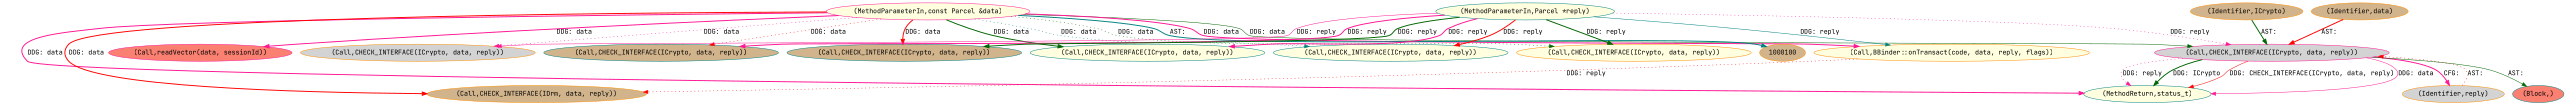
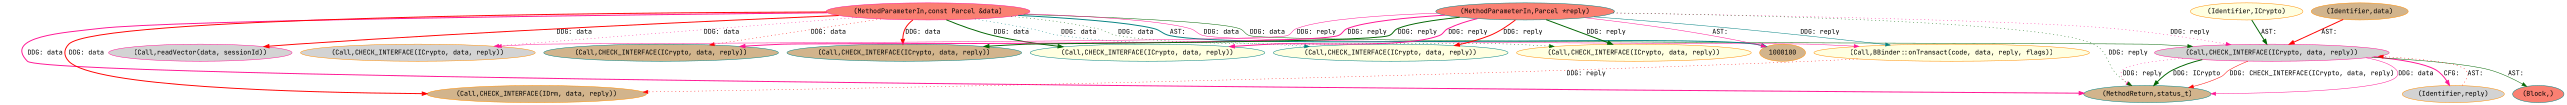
node "(MethodParameterIn,const Parcel &data)": fillcolor lightyellow -> salmon
node "(MethodParameterIn,Parcel *reply)": fillcolor lightyellow -> salmon
node "(Identifier,ICrypto)": fillcolor tan -> lightyellow
edge "(MethodParameterIn,Parcel *reply)" -> "(MethodReturn,status_t)": added, label "DDG: reply"
edge "(MethodParameterIn,const Parcel &data)" -> "(Call,readVector(data, sessionId))": color deeppink -> red
edge "(MethodParameterIn,Parcel *reply)" -> "1000100": added, label "AST:"
edge "(MethodParameterIn,const Parcel &data)" -> "(Call,BBinder::onTransact(code, data, reply, flags))": style bold -> solid
node "(Call,readVector(data, sessionId))": fillcolor salmon -> lightgrey
node "(MethodReturn,status_t)": fillcolor lightyellow -> tan
